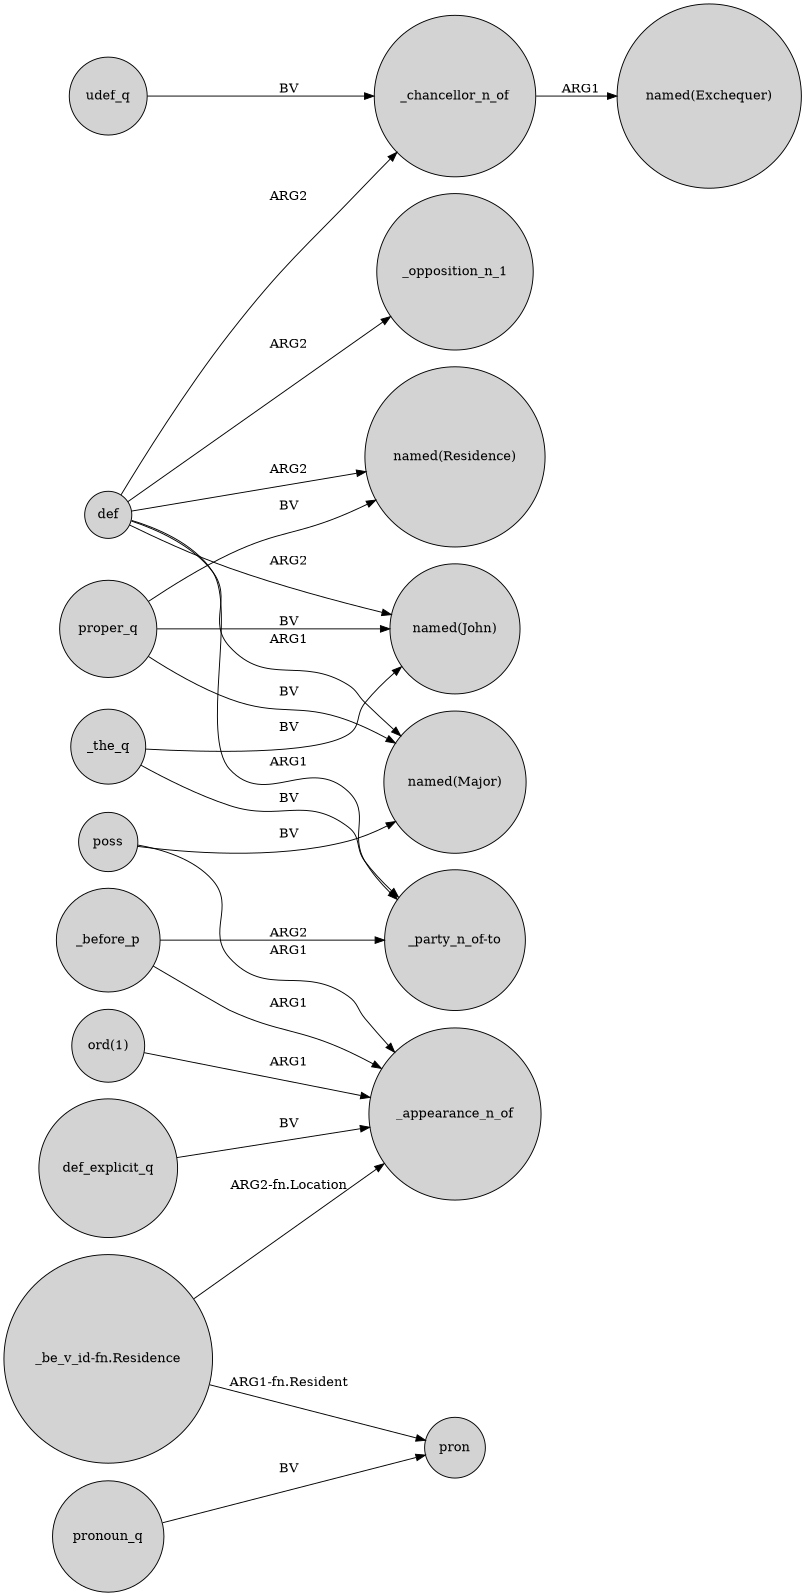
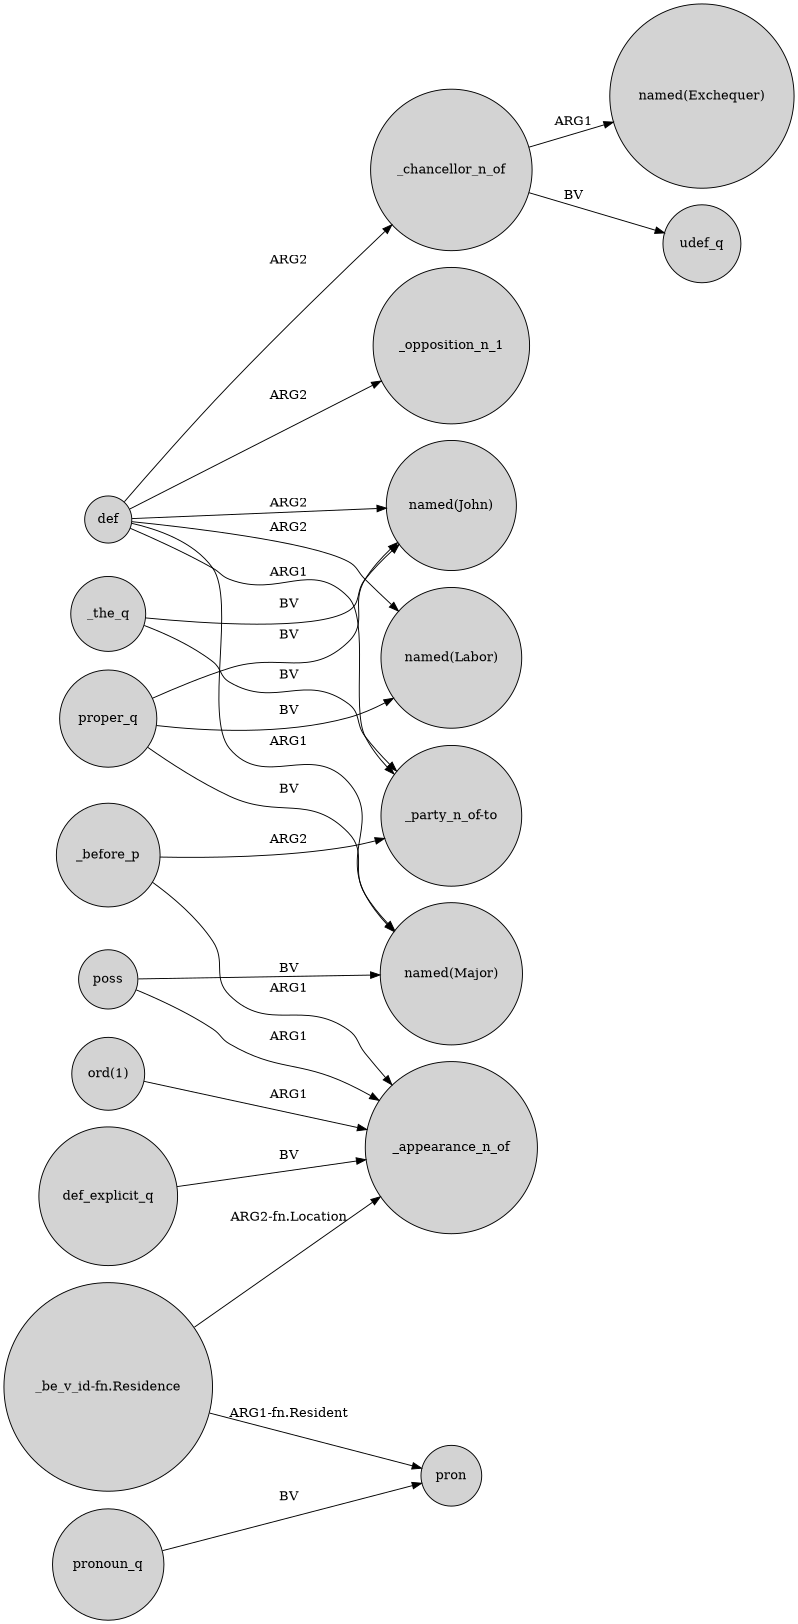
edge "udef_q" -> "_chancellor_n_of": reversed
node "named(Residence)": label "named(Residence)" -> "named(Labor)"
